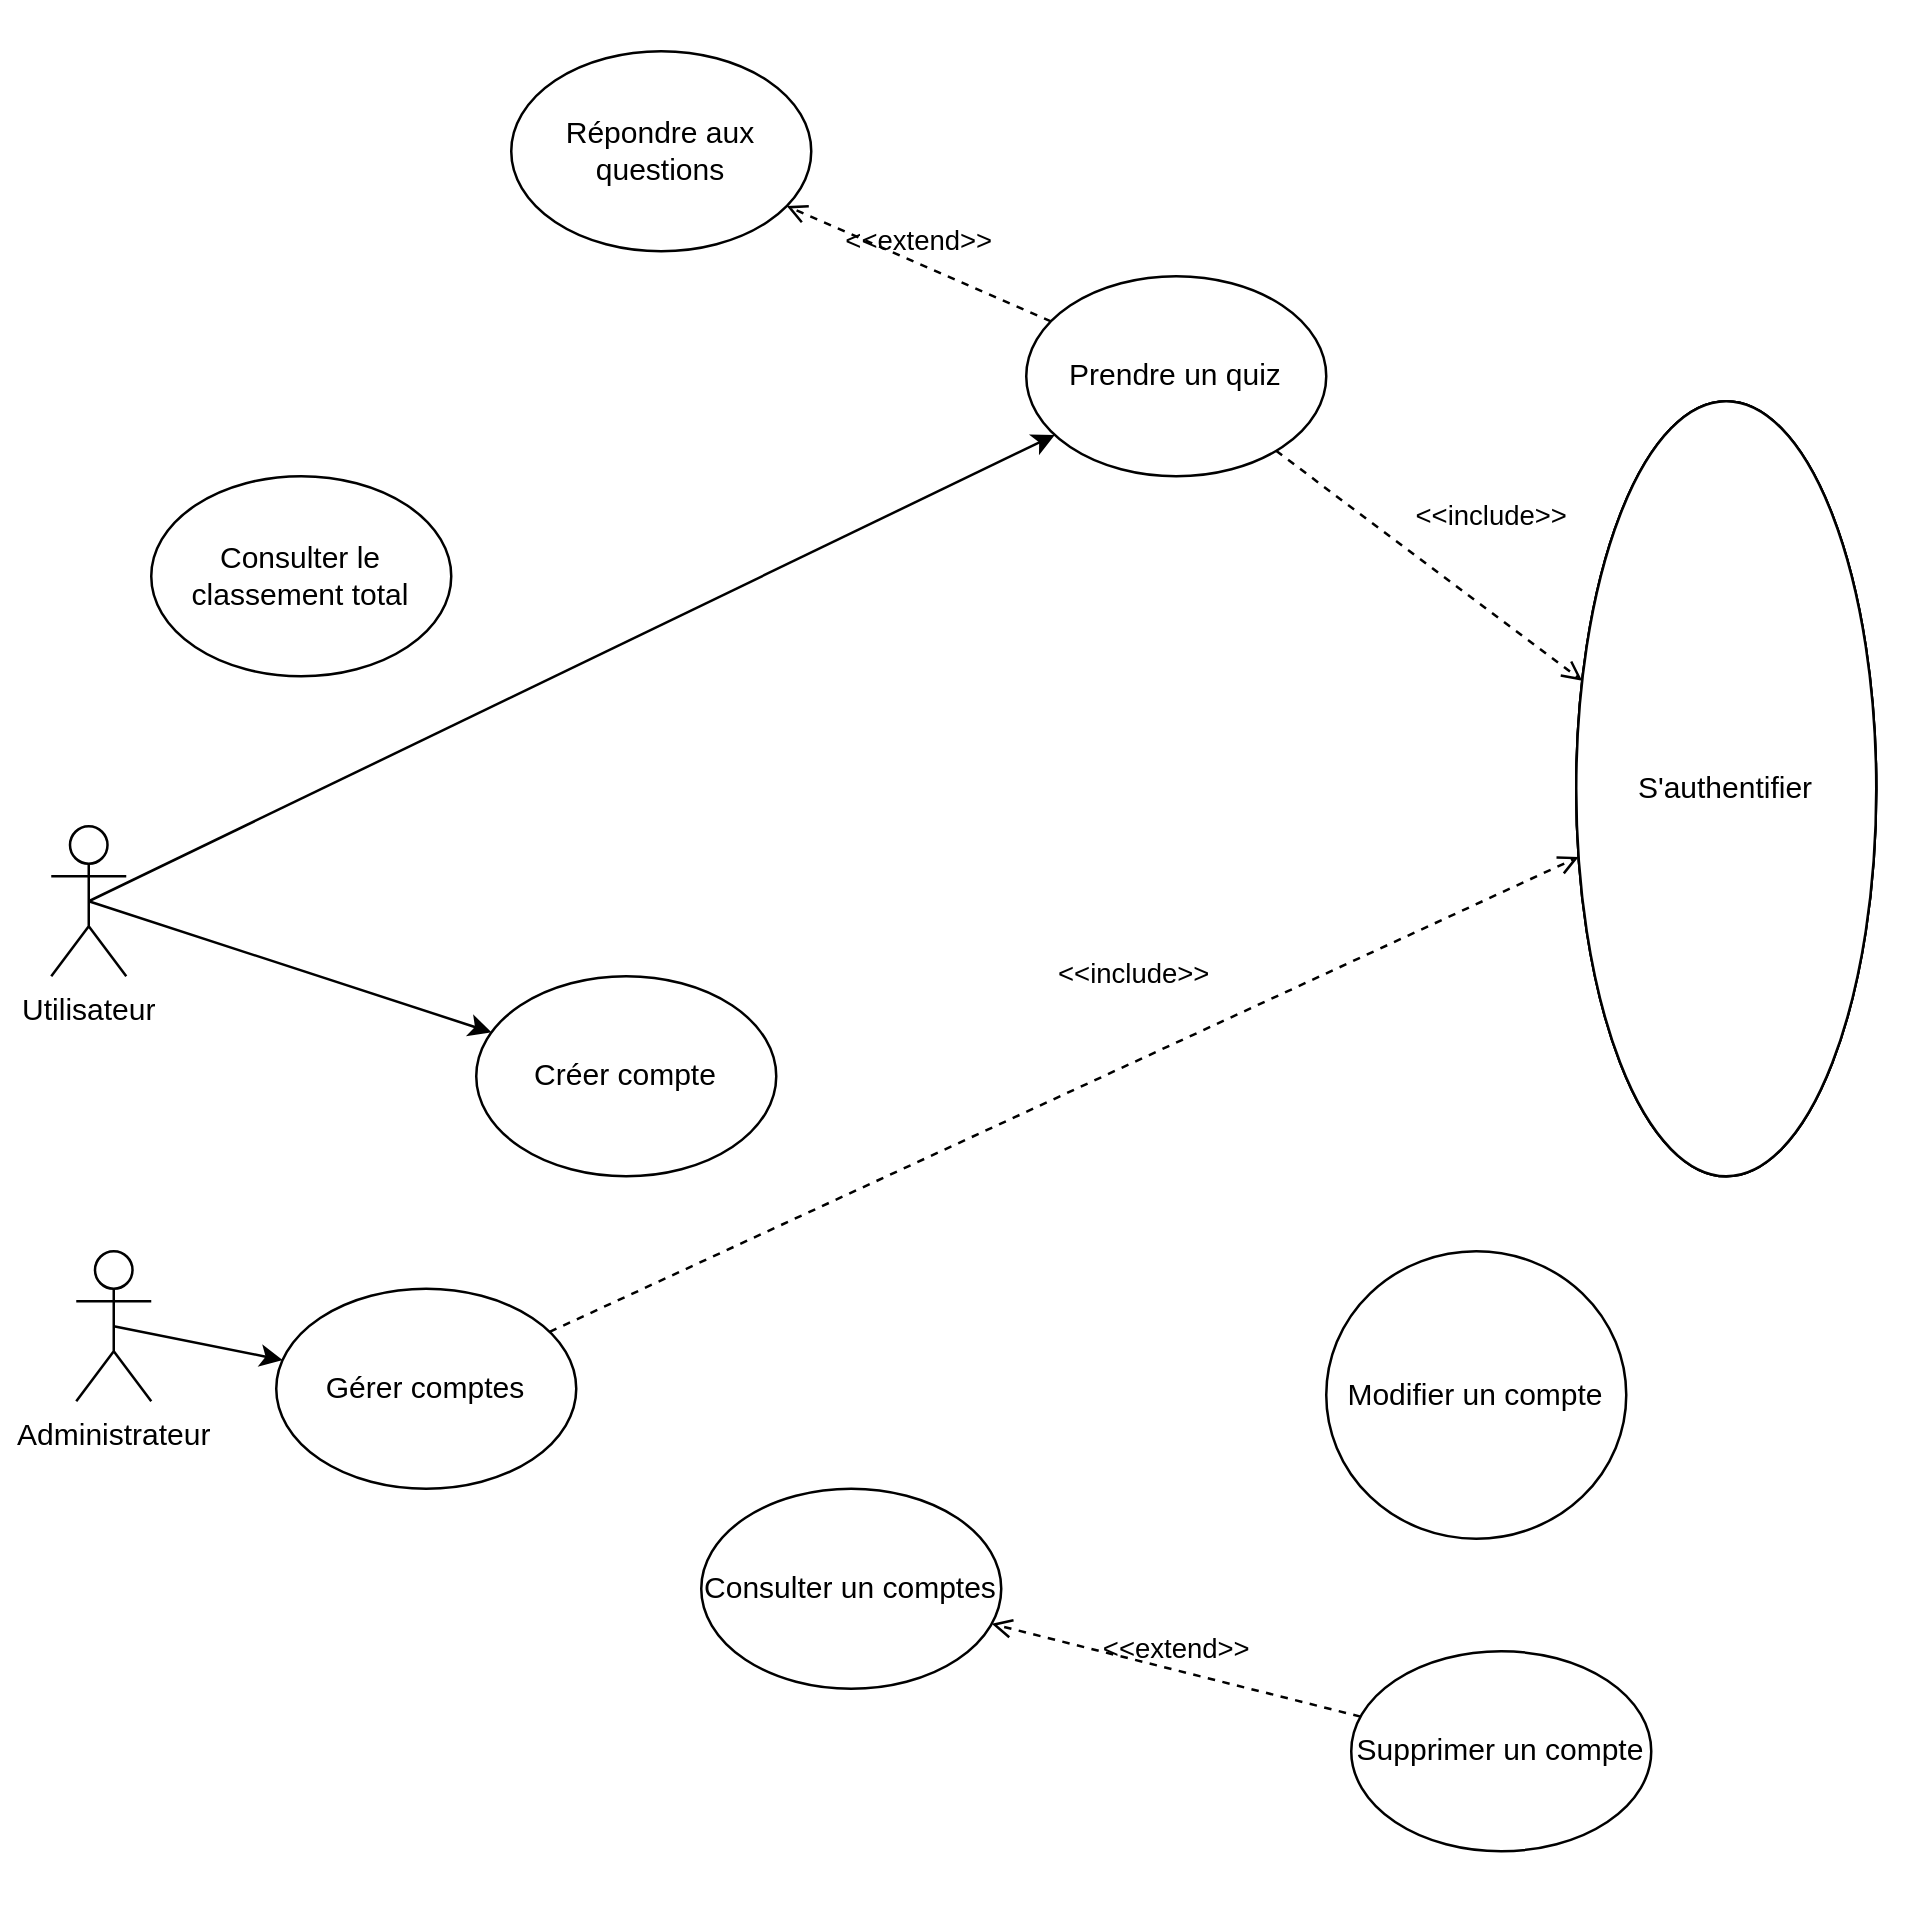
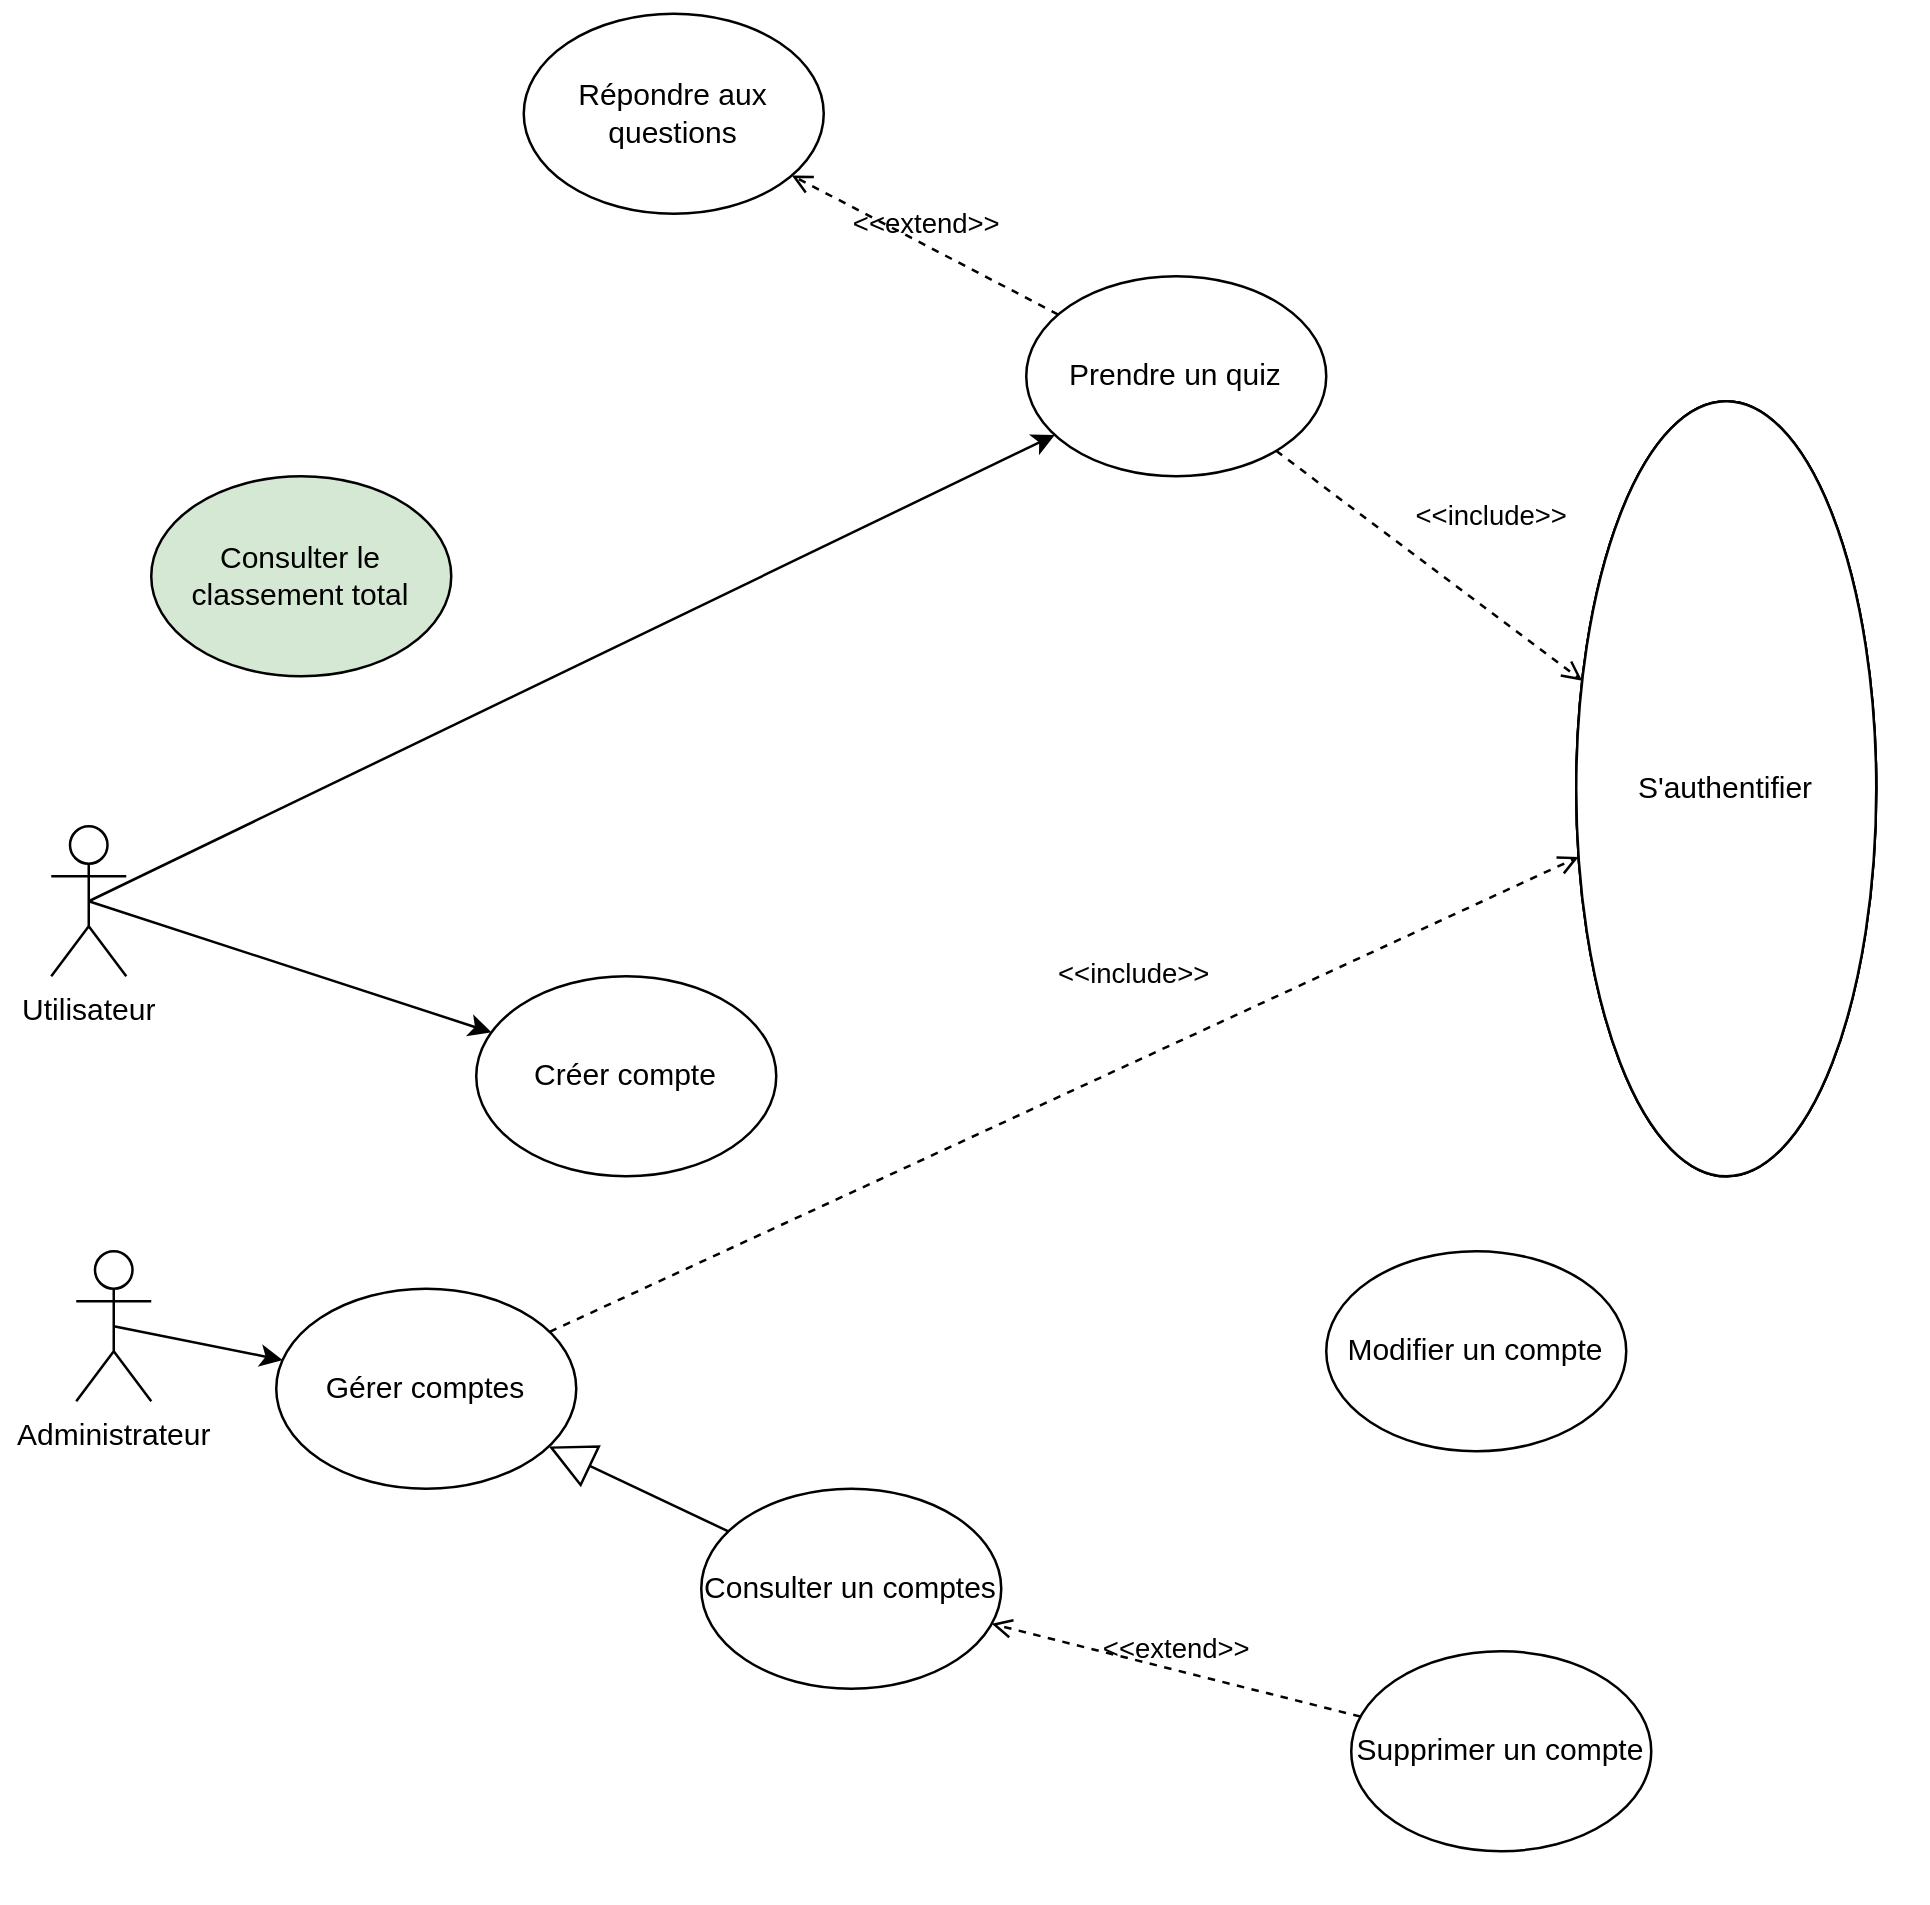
node "Répondre aux questions": moved (661, 151) -> (674, 114)
node "Consulter le classement total": fillcolor #ffffff -> #d5e8d4
node "Modifier un compte": size 300x288 -> 300x200
edge "Consulter un comptes" -> "Gérer comptes": added
